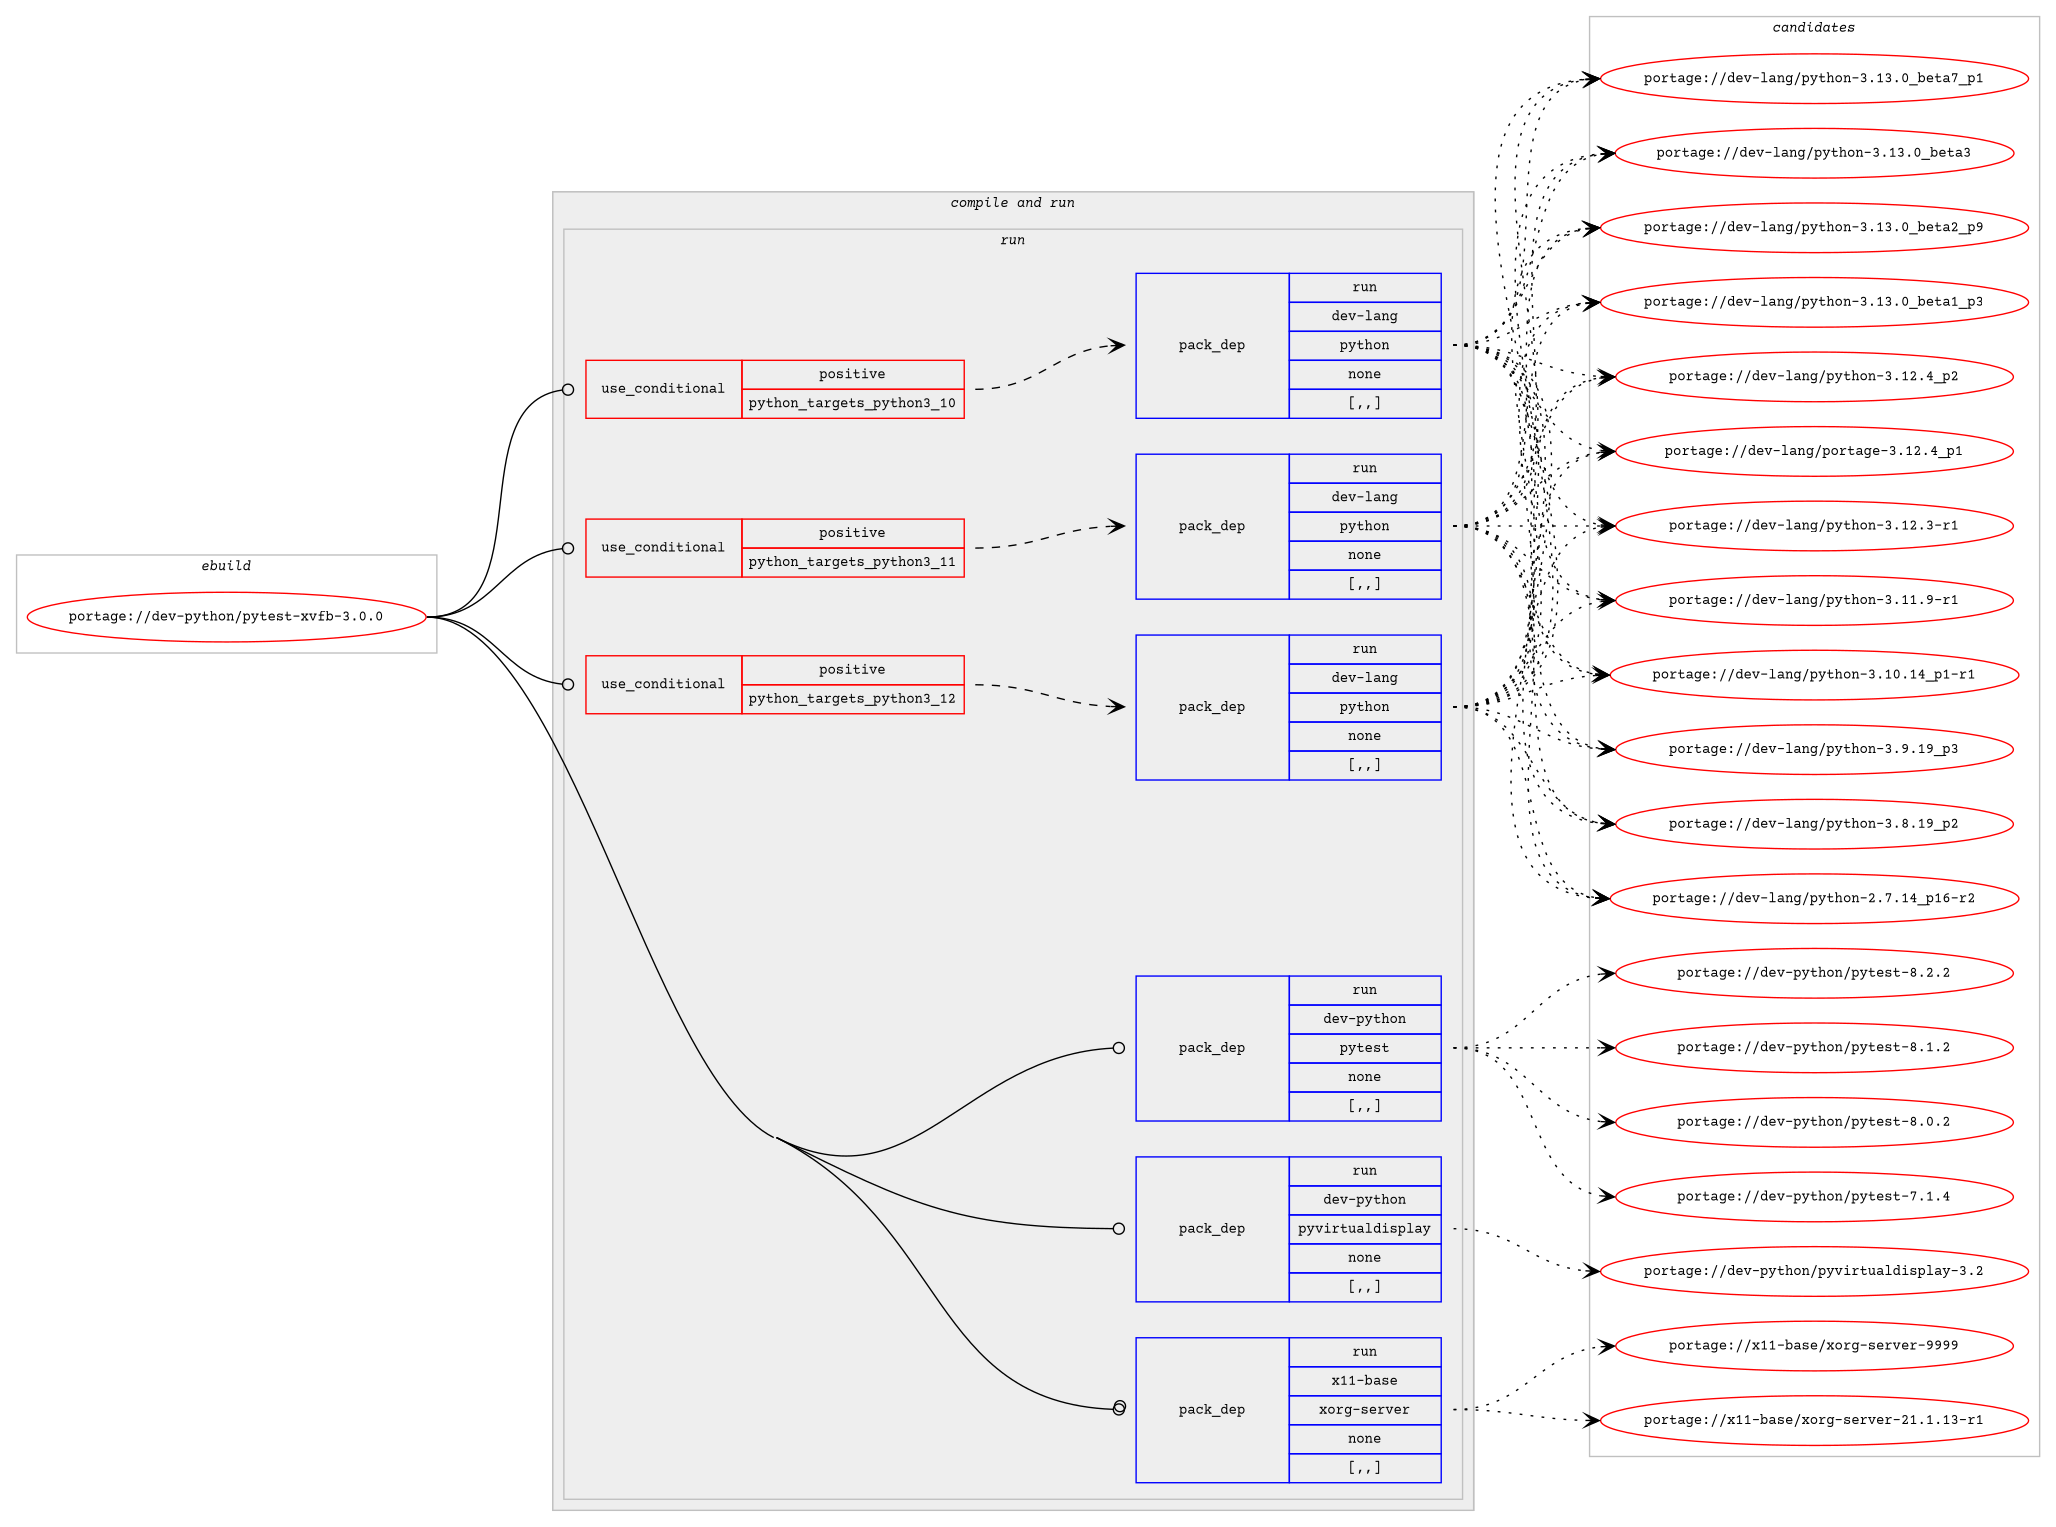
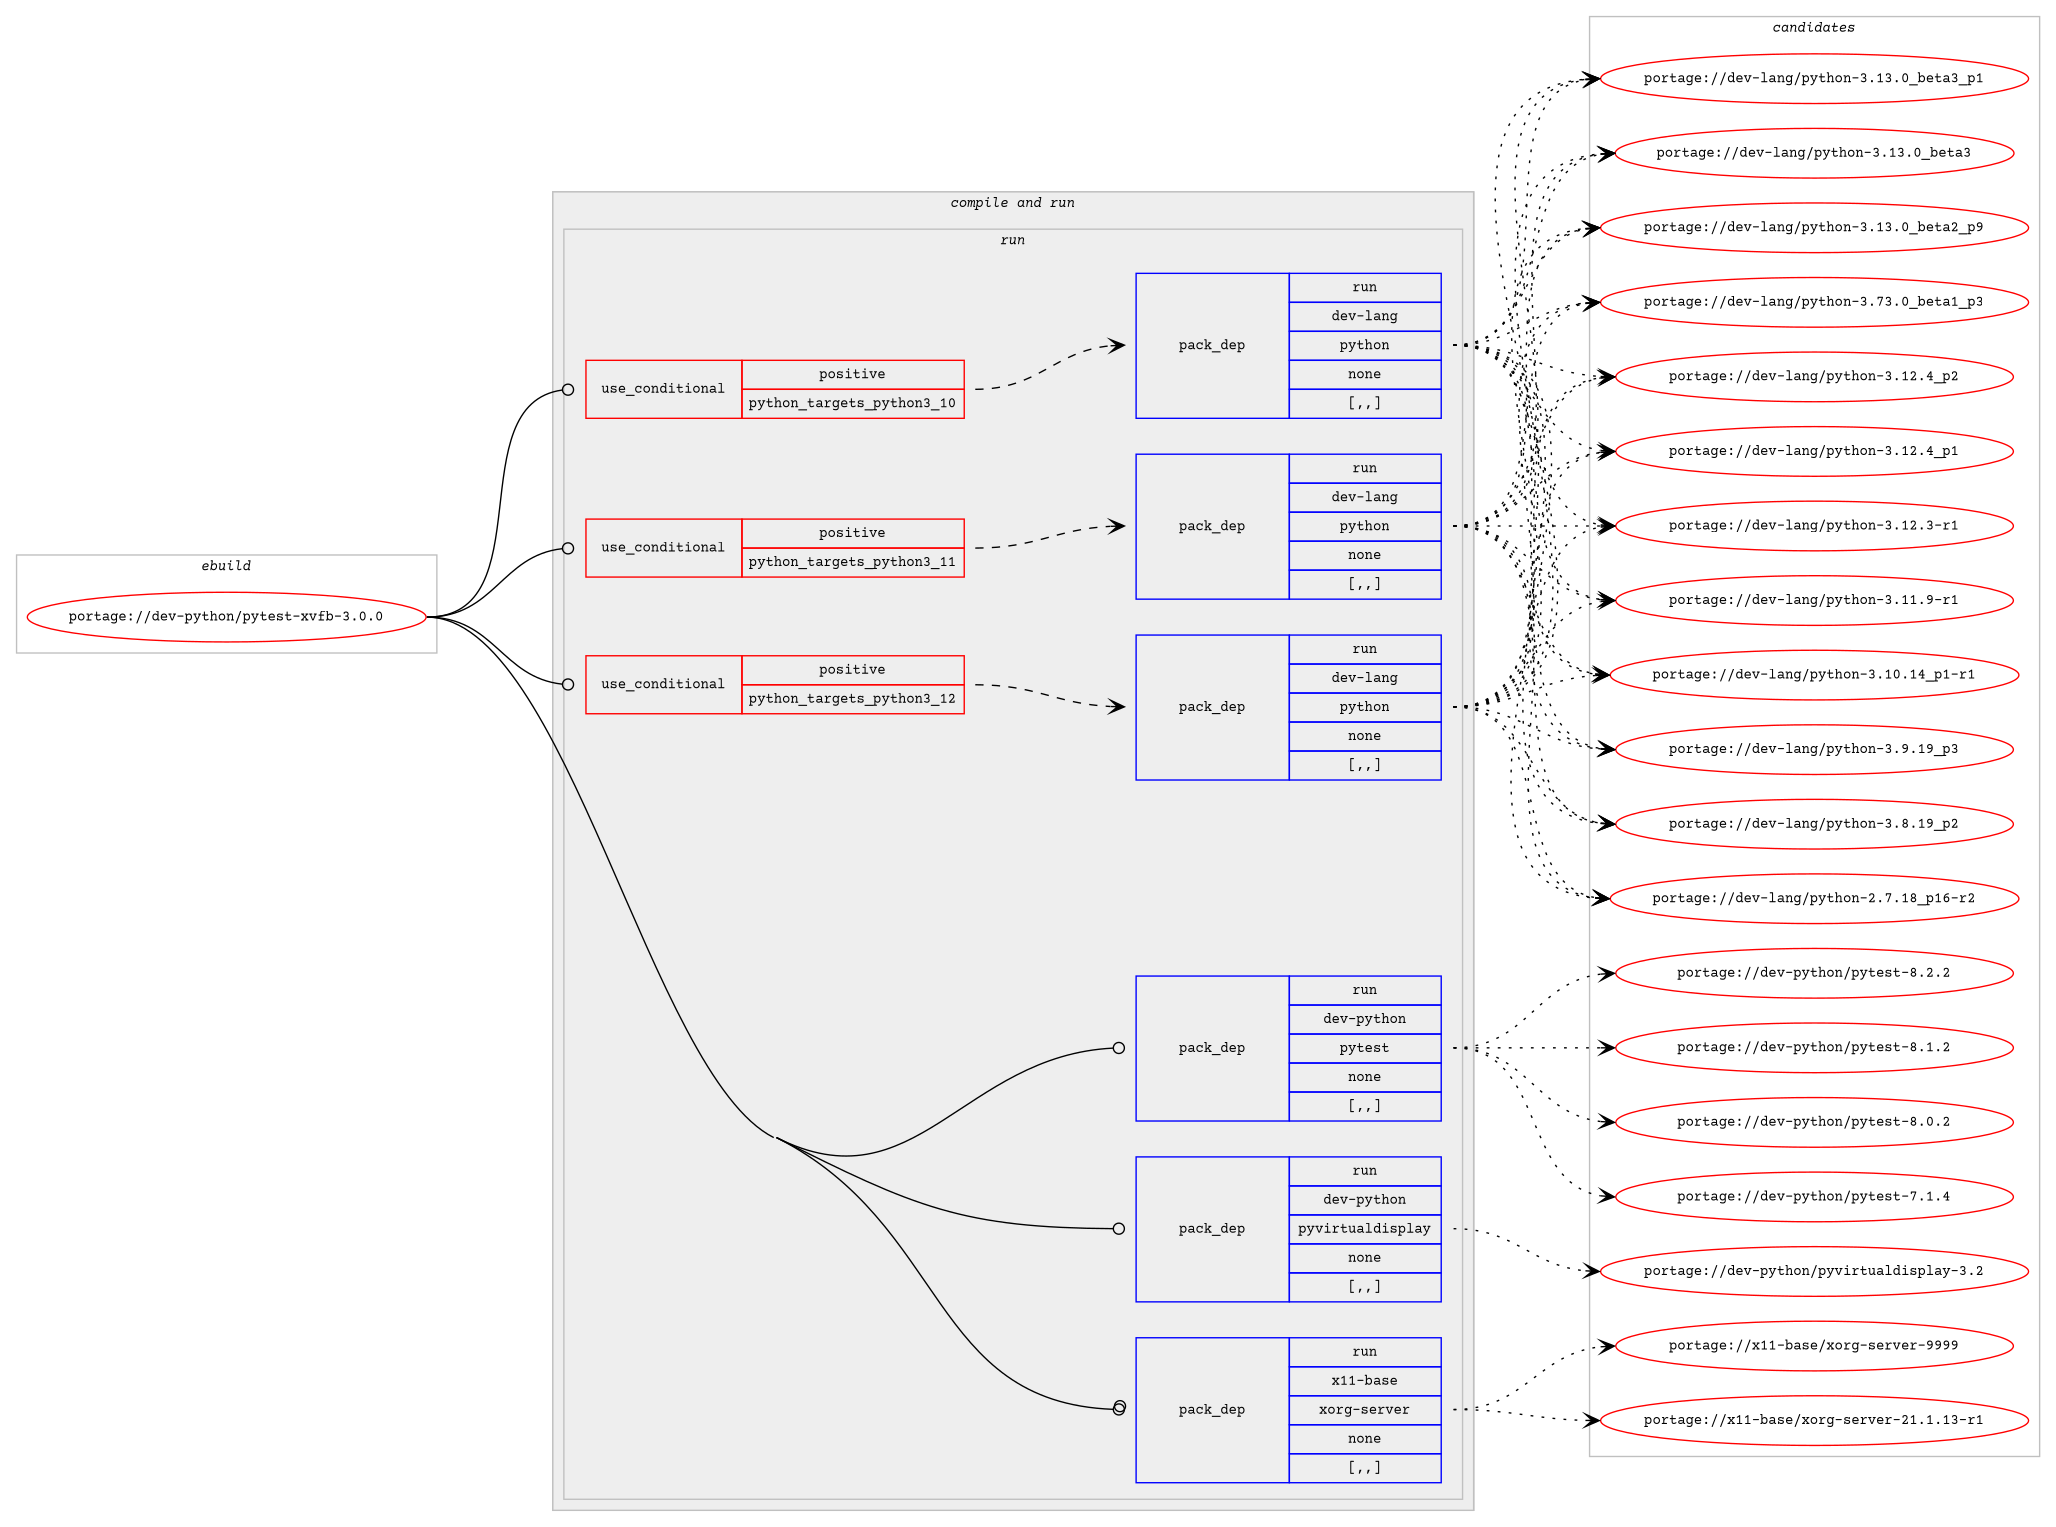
node "portage://dev-lang/python-3.13.0_beta7_p1": label "portage://dev-lang/python-3.13.0_beta7_p1" -> "portage://dev-lang/python-3.13.0_beta3_p1"
node "portage://dev-lang/python-3.13.0_beta1_p3": label "portage://dev-lang/python-3.13.0_beta1_p3" -> "portage://dev-lang/python-3.73.0_beta1_p3"
node "portage://dev-lang/portage-3.12.4_p1": label "portage://dev-lang/portage-3.12.4_p1" -> "portage://dev-lang/python-3.12.4_p1"
node "portage://dev-lang/python-2.7.14_p16-r2": label "portage://dev-lang/python-2.7.14_p16-r2" -> "portage://dev-lang/python-2.7.18_p16-r2"
